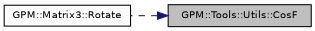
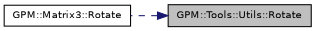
node "GPM::Tools::Utils::CosF": label "GPM::Tools::Utils::CosF" -> "GPM::Tools::Utils::Rotate"
